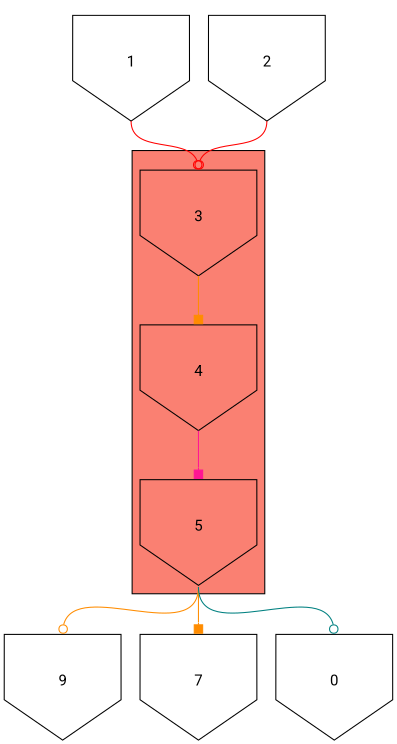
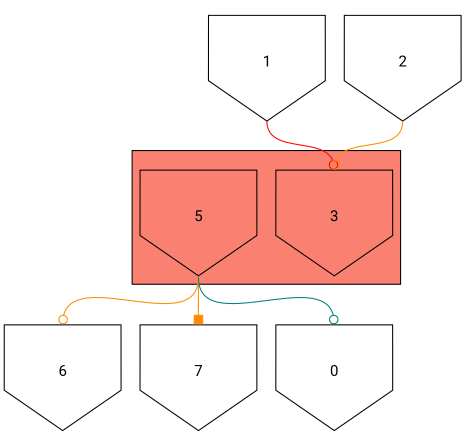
edge "2" -> "3": color red -> darkorange
node "4": removed
node "9": label "9" -> "6"
